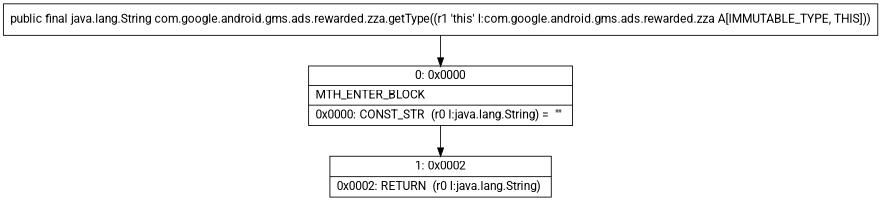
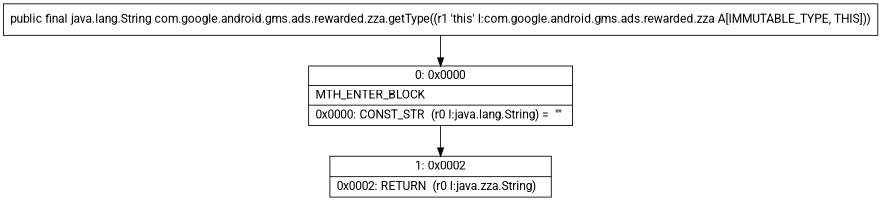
node "1: 0x0002": text "0x0002: RETURN  (r0 I:java.lang.String)" -> "0x0002: RETURN  (r0 I:java.zza.String)"
